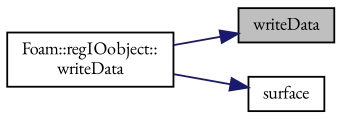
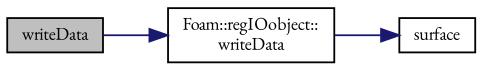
edge "Foam::regIOobject:: writeData" -> "writeData": reversed
